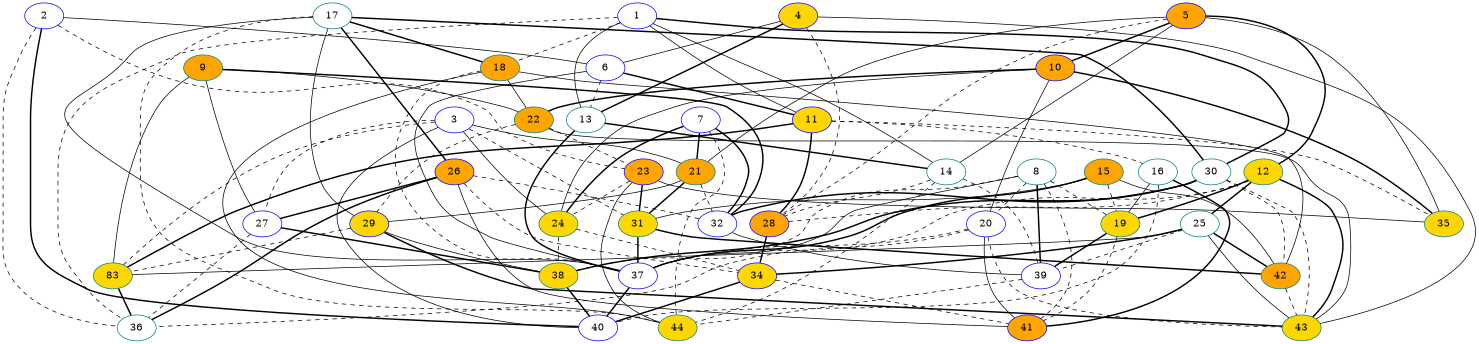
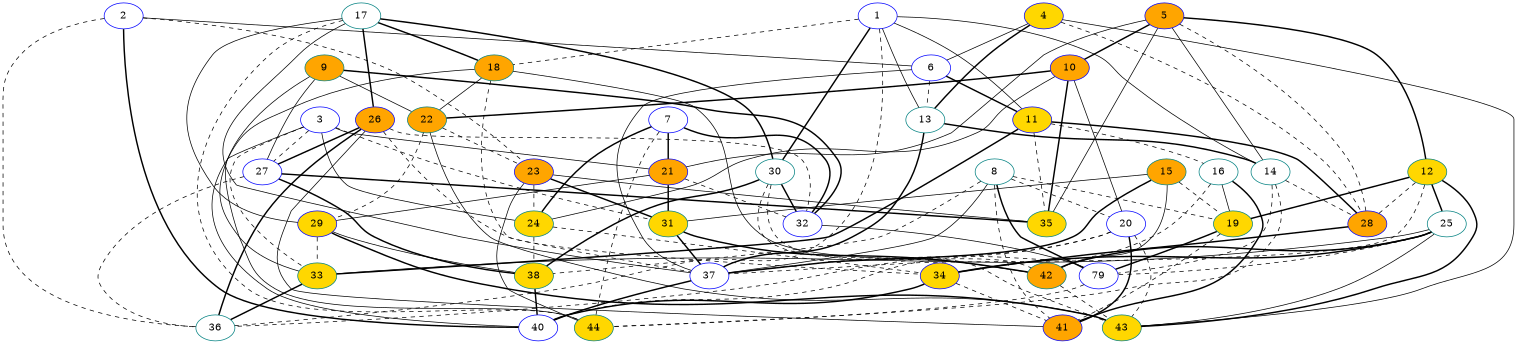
node "21": color teal -> blue
edge "27" -- "35": added
node "83": label "83" -> "33"
node "39": label "39" -> "79"
edge "20" -- "41": style solid -> bold
